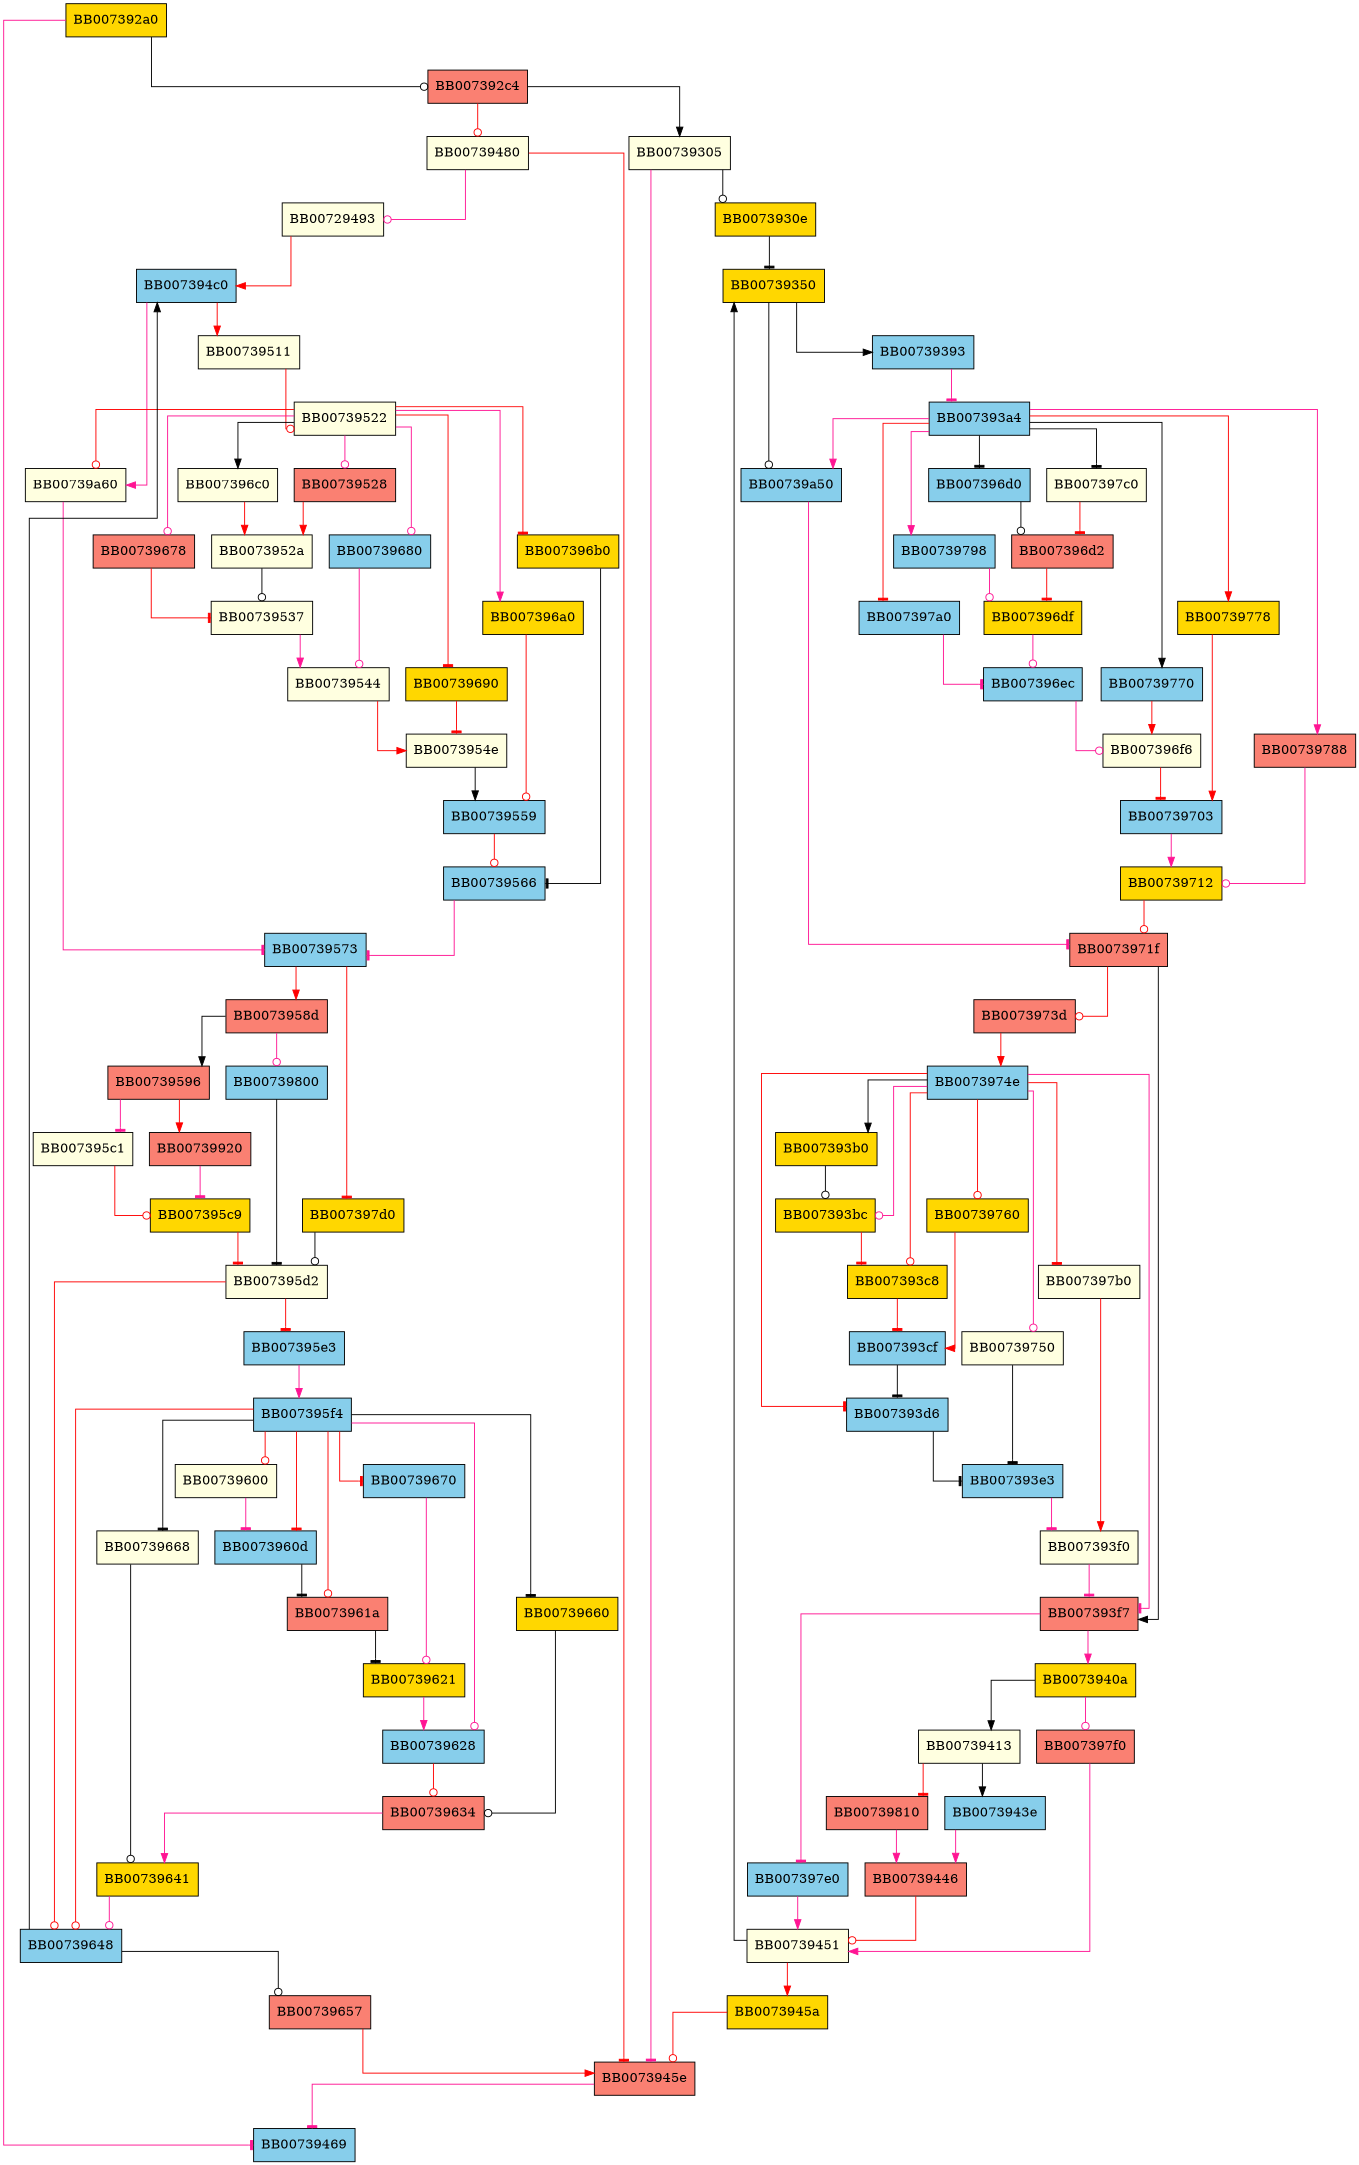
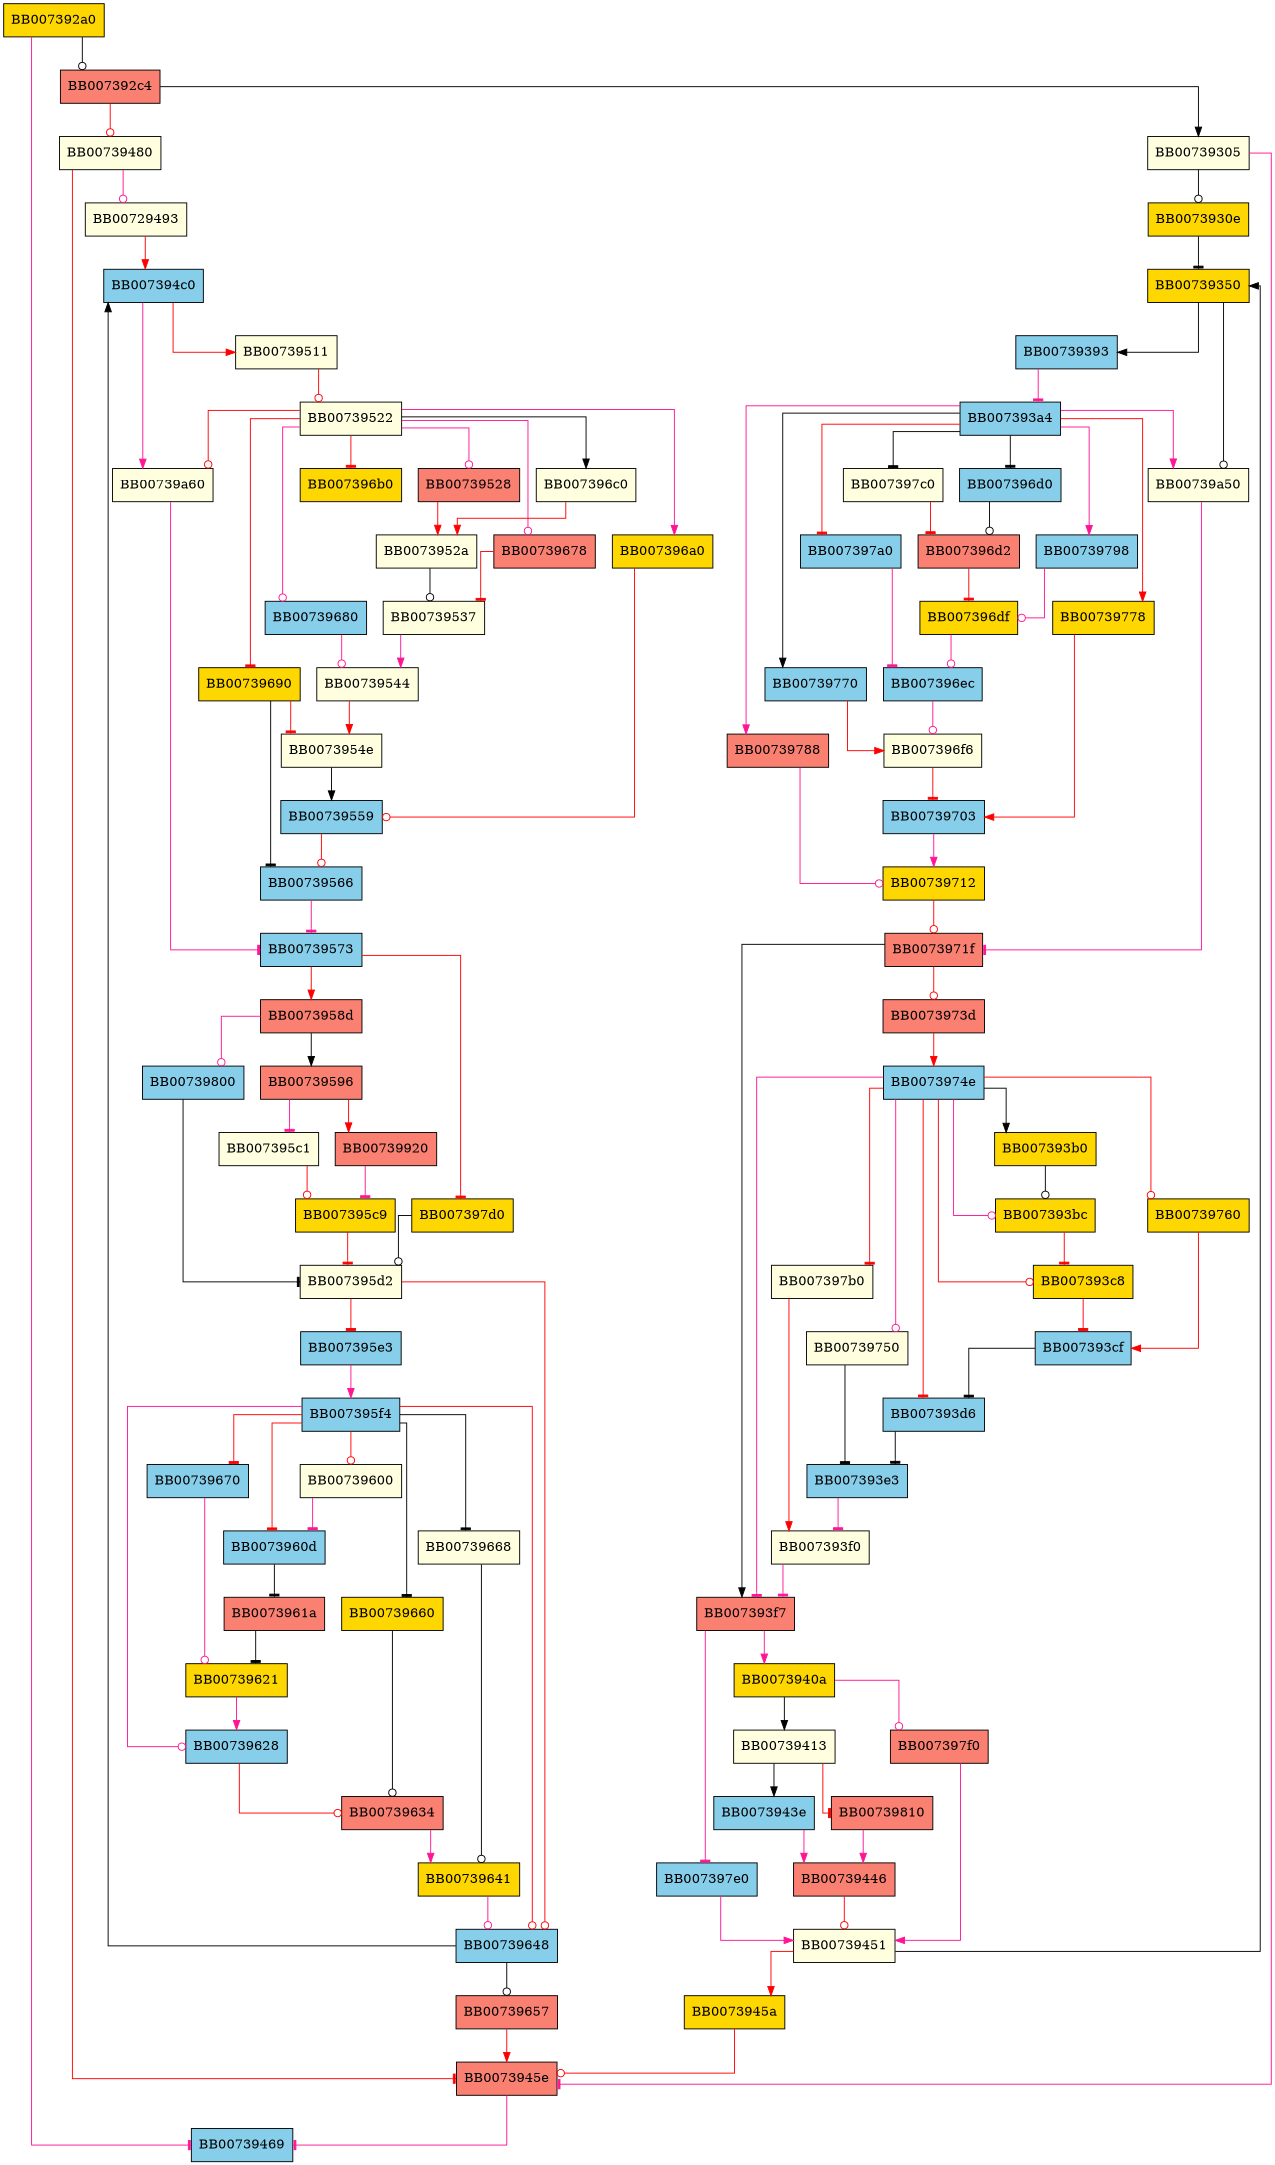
node "BB00739a50": fillcolor skyblue -> lightyellow
edge "BB007396b0" -> "BB00739566": now "BB00739690" -> "BB00739566"
edge "BB007395f4" -> "BB0073961a": removed
